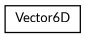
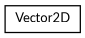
node "Vector6D": label "Vector6D" -> "Vector2D"
